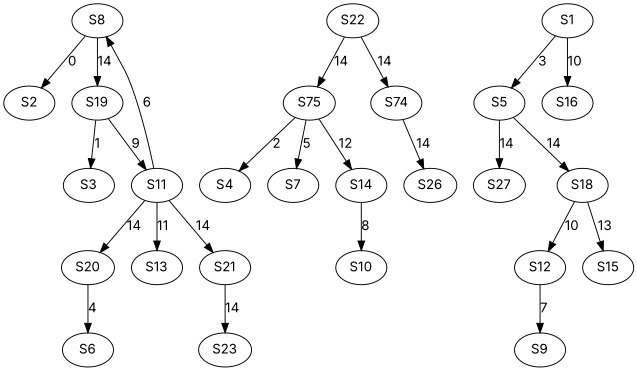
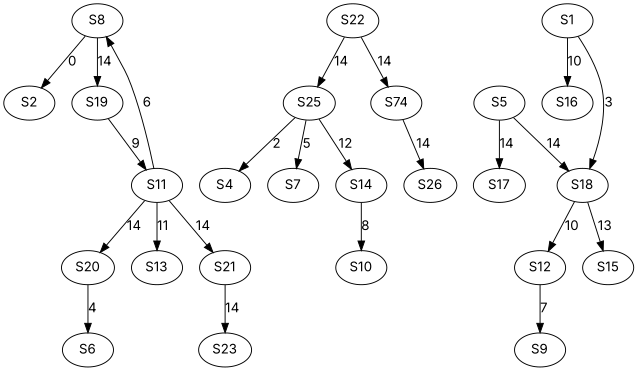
edge "S1" -> "S5": now "S1" -> "S18"
node "S75": label "S75" -> "S25"
node "S3": removed
node "S27": label "S27" -> "S17"
